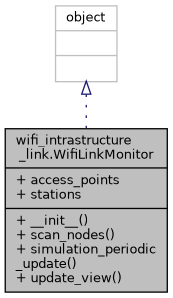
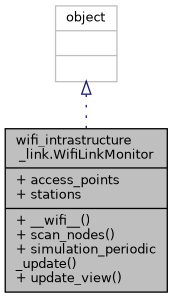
node "wifi_intrastructure": text "+ __init__()" -> "+ __wifi__()"
